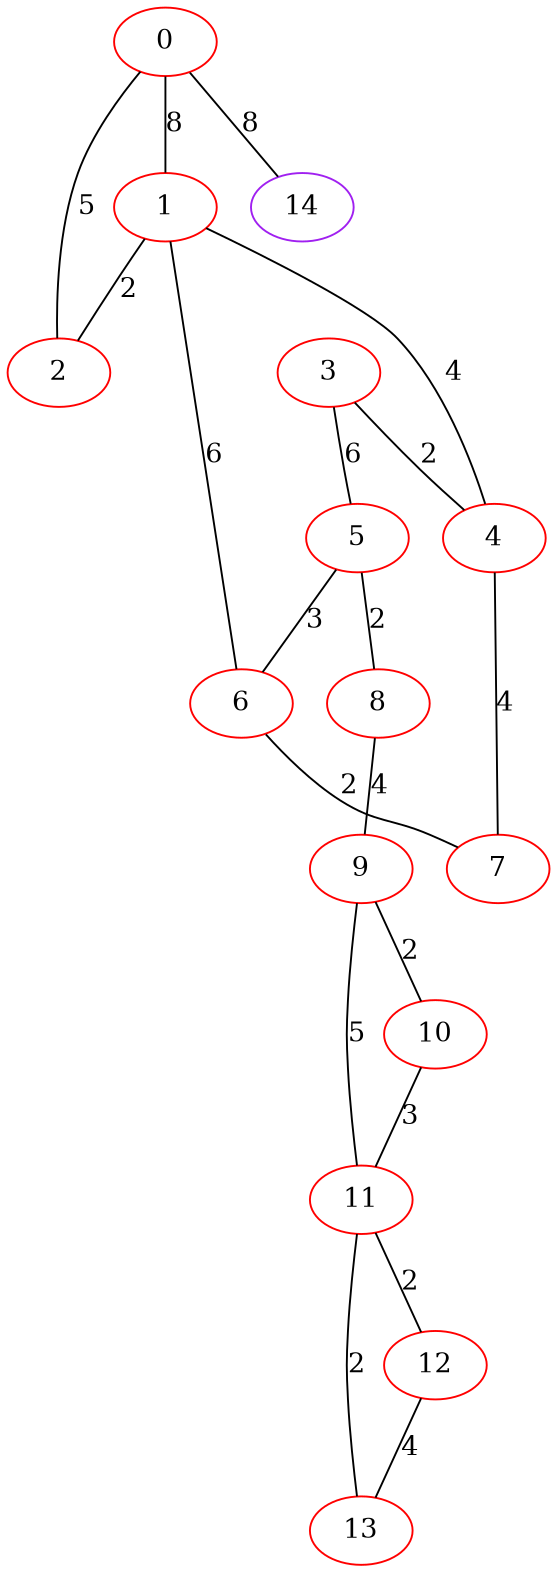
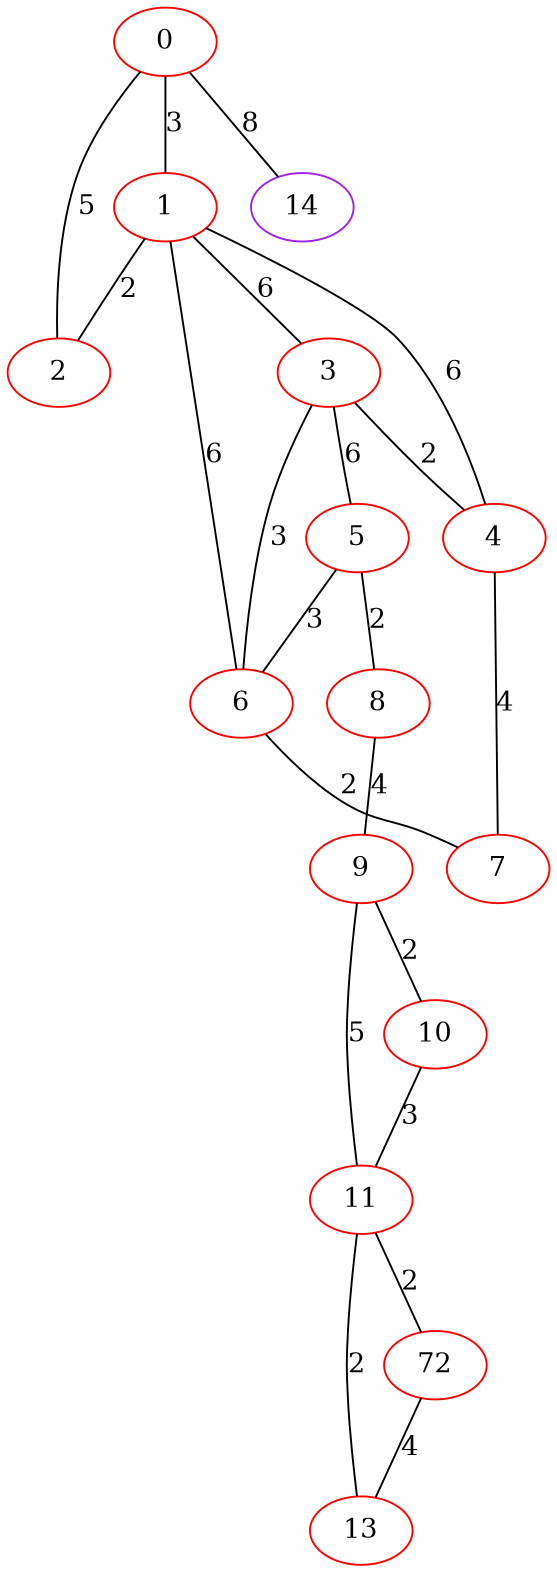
edge "0" -- "1": label "8" -> "3"
edge "1" -- "3": added, label "6"
edge "1" -- "4": label "4" -> "6"
edge "3" -- "6": added, label "3"
node "12": label "12" -> "72"
